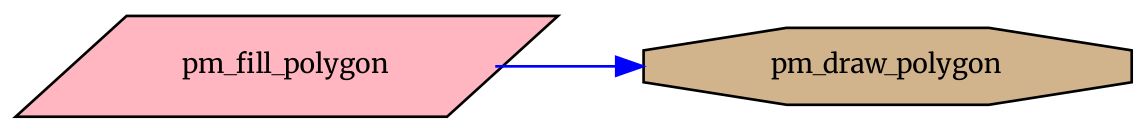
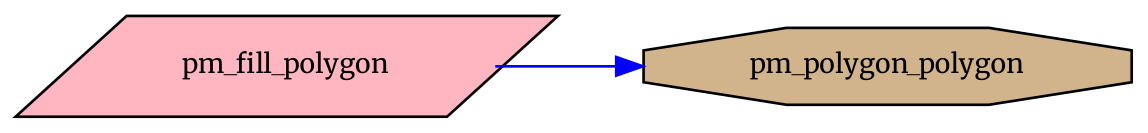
node "pm_draw_polygon": label "pm_draw_polygon" -> "pm_polygon_polygon"
